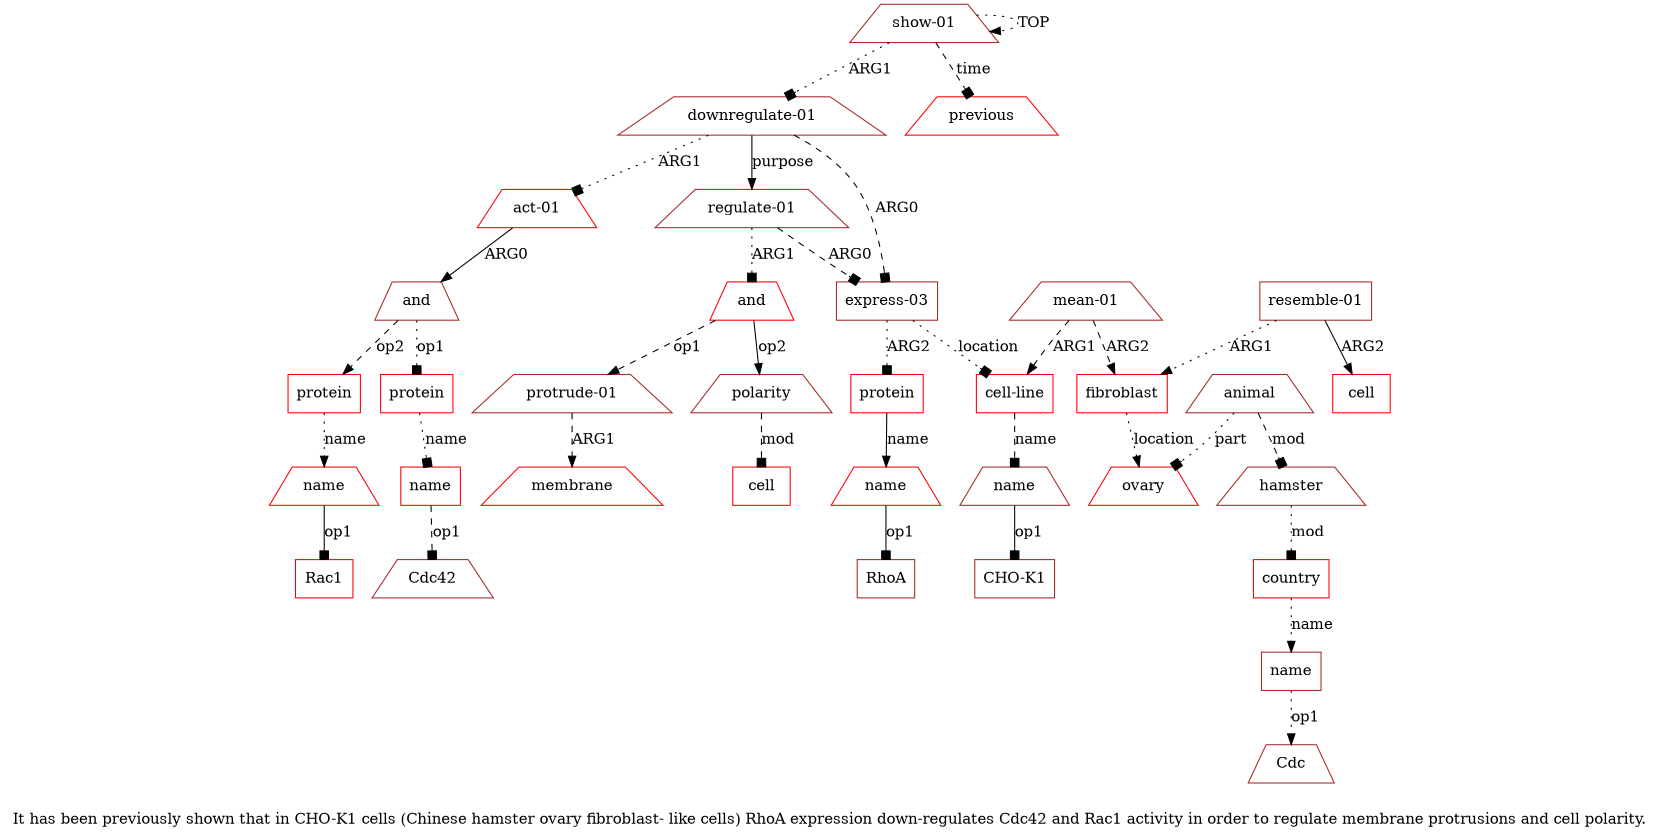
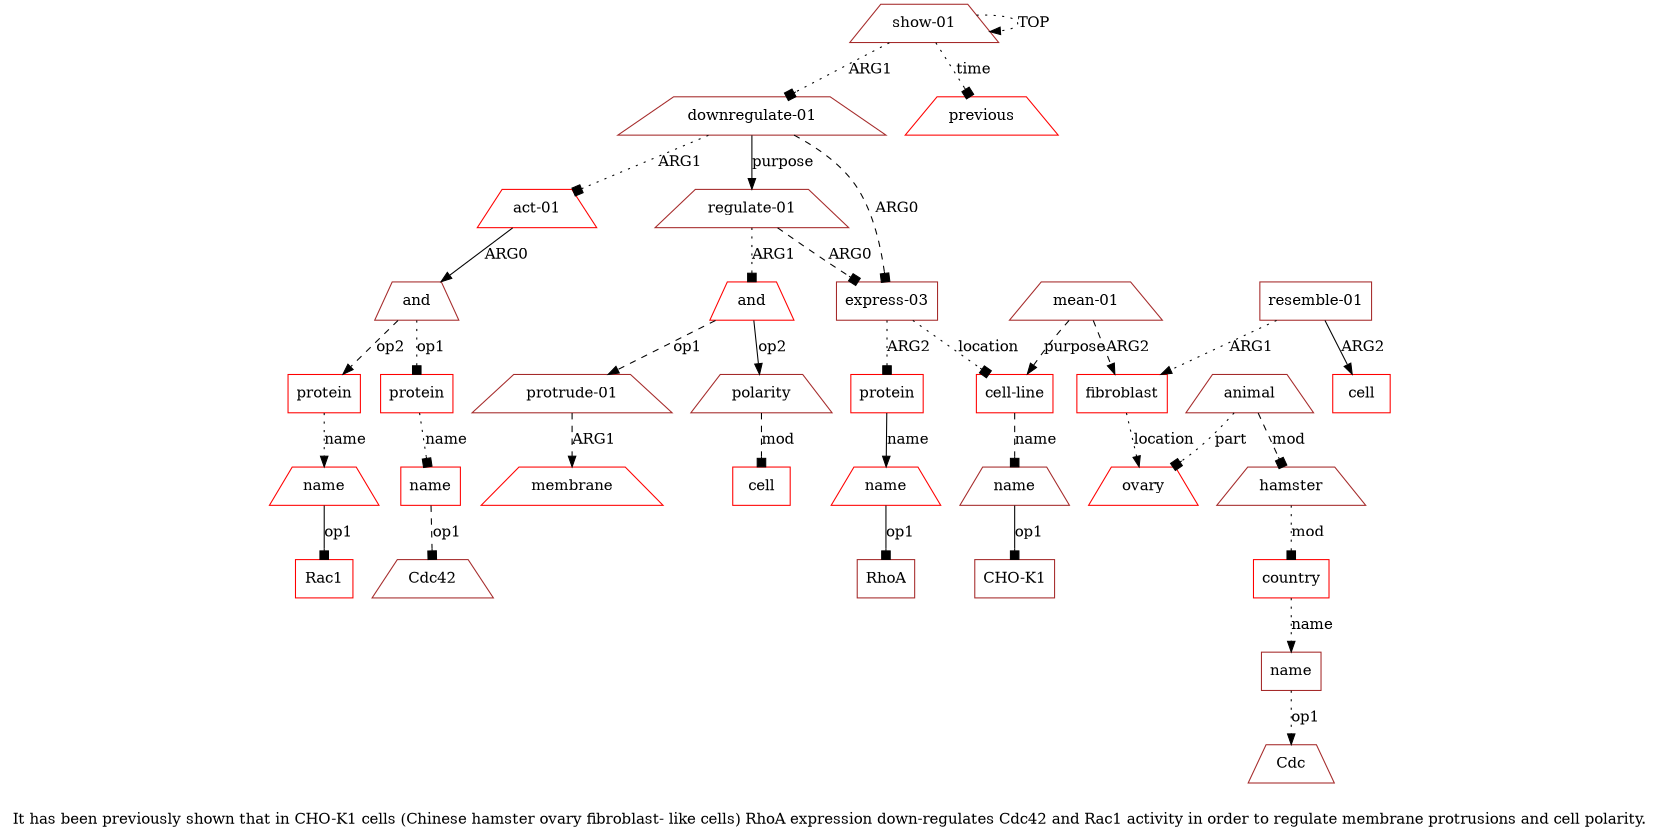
edge "show-01" -> "previous": style dashed -> dotted
edge "mean-01" -> "cell-line": label "ARG1" -> "purpose"
